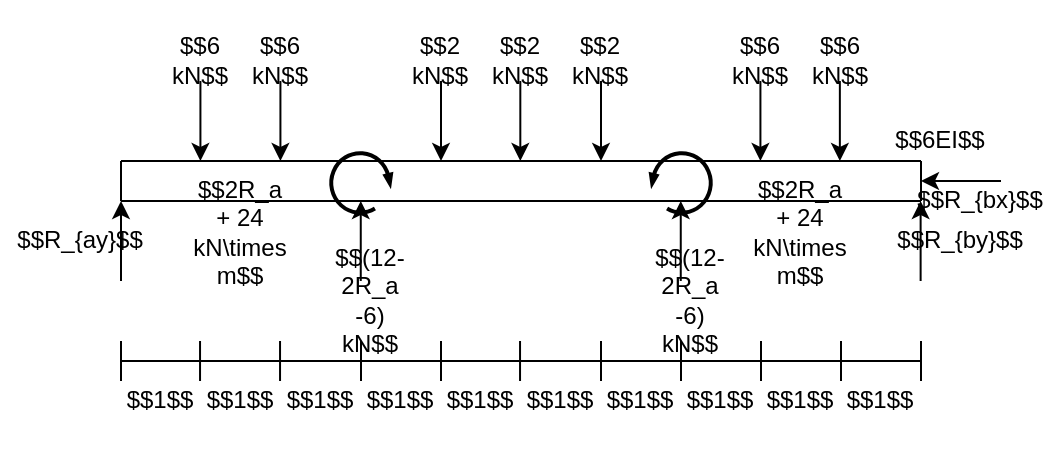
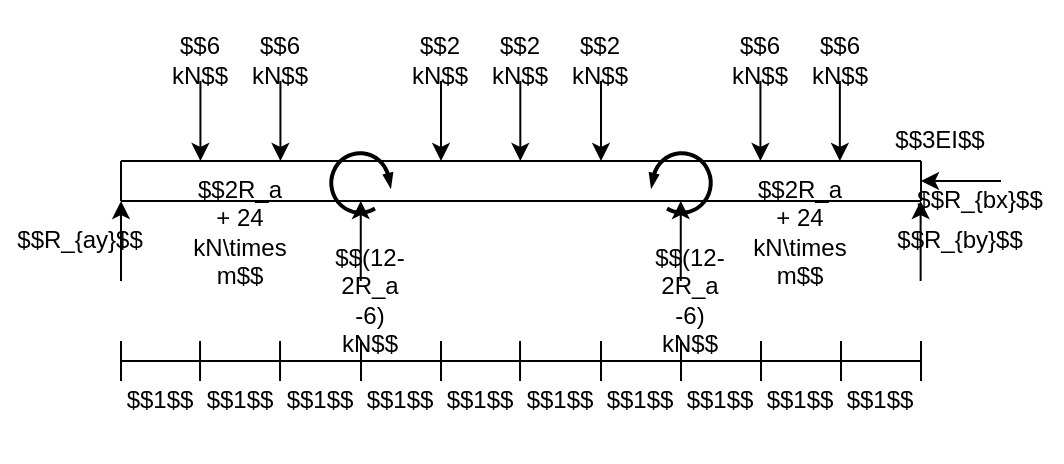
node "$$6EI$$": label "$$6EI$$" -> "$$3EI$$"
